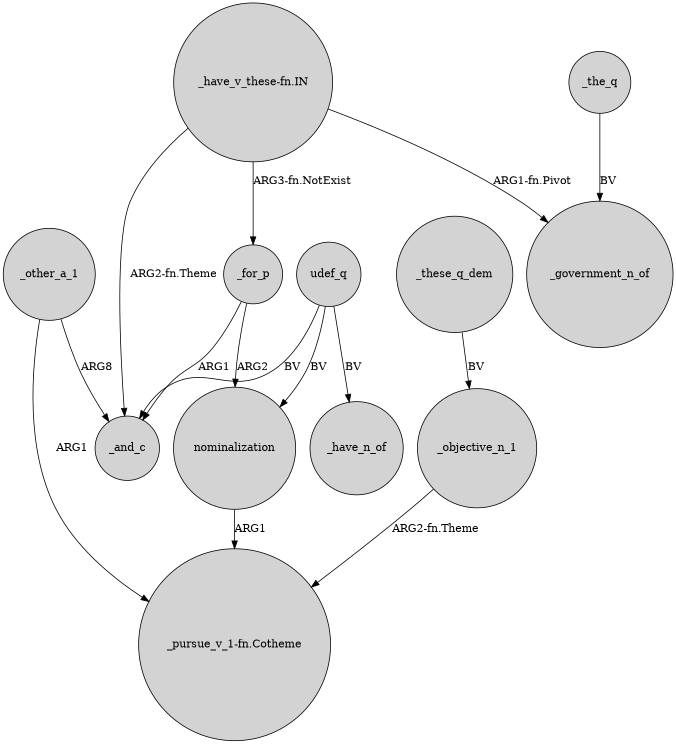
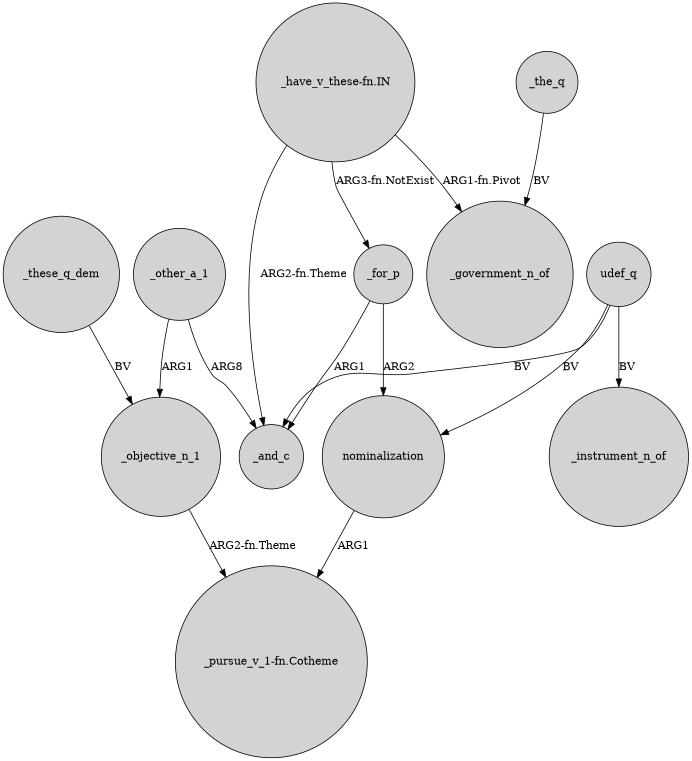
node "_have_n_of": label "_have_n_of" -> "_instrument_n_of"
edge "_other_a_1" -> "_pursue_v_1-fn.Cotheme": now "_other_a_1" -> "_objective_n_1"
